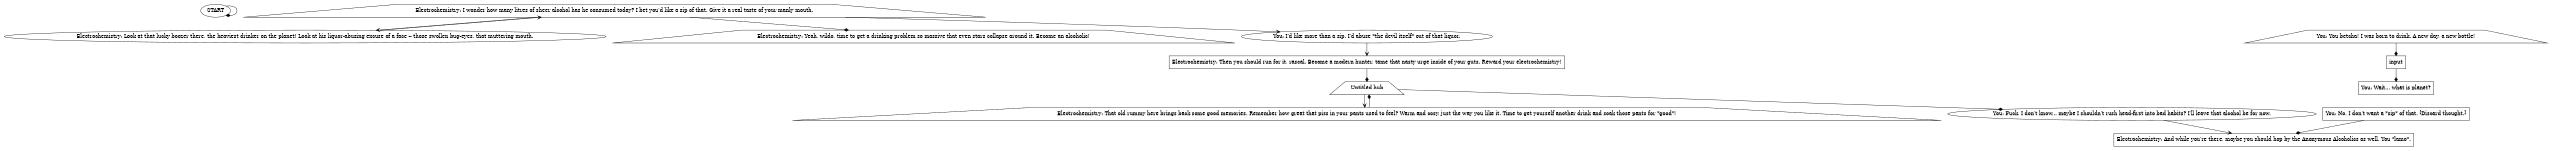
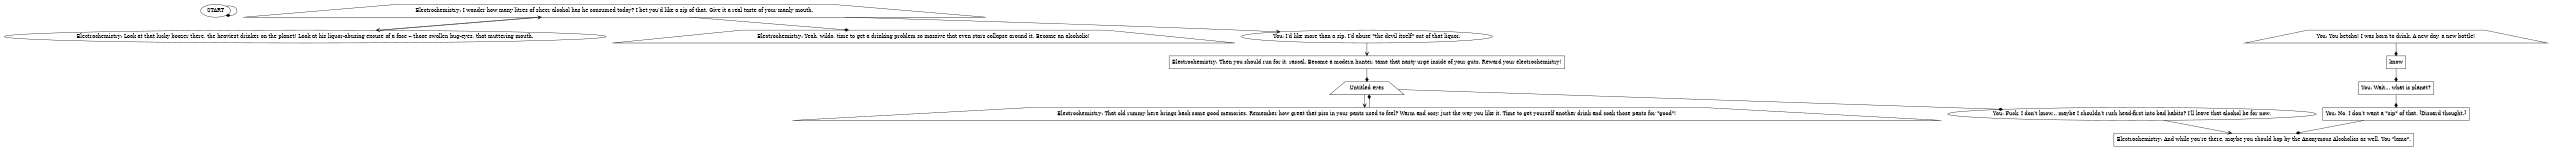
node "input": label "input" -> "know"
node "Untitled hub": label "Untitled hub" -> "Untitled eyes"
edge "You: Wait... what is planet?" -> "You: No, I don't want a *sip* of that. [Discard thought.]": added
